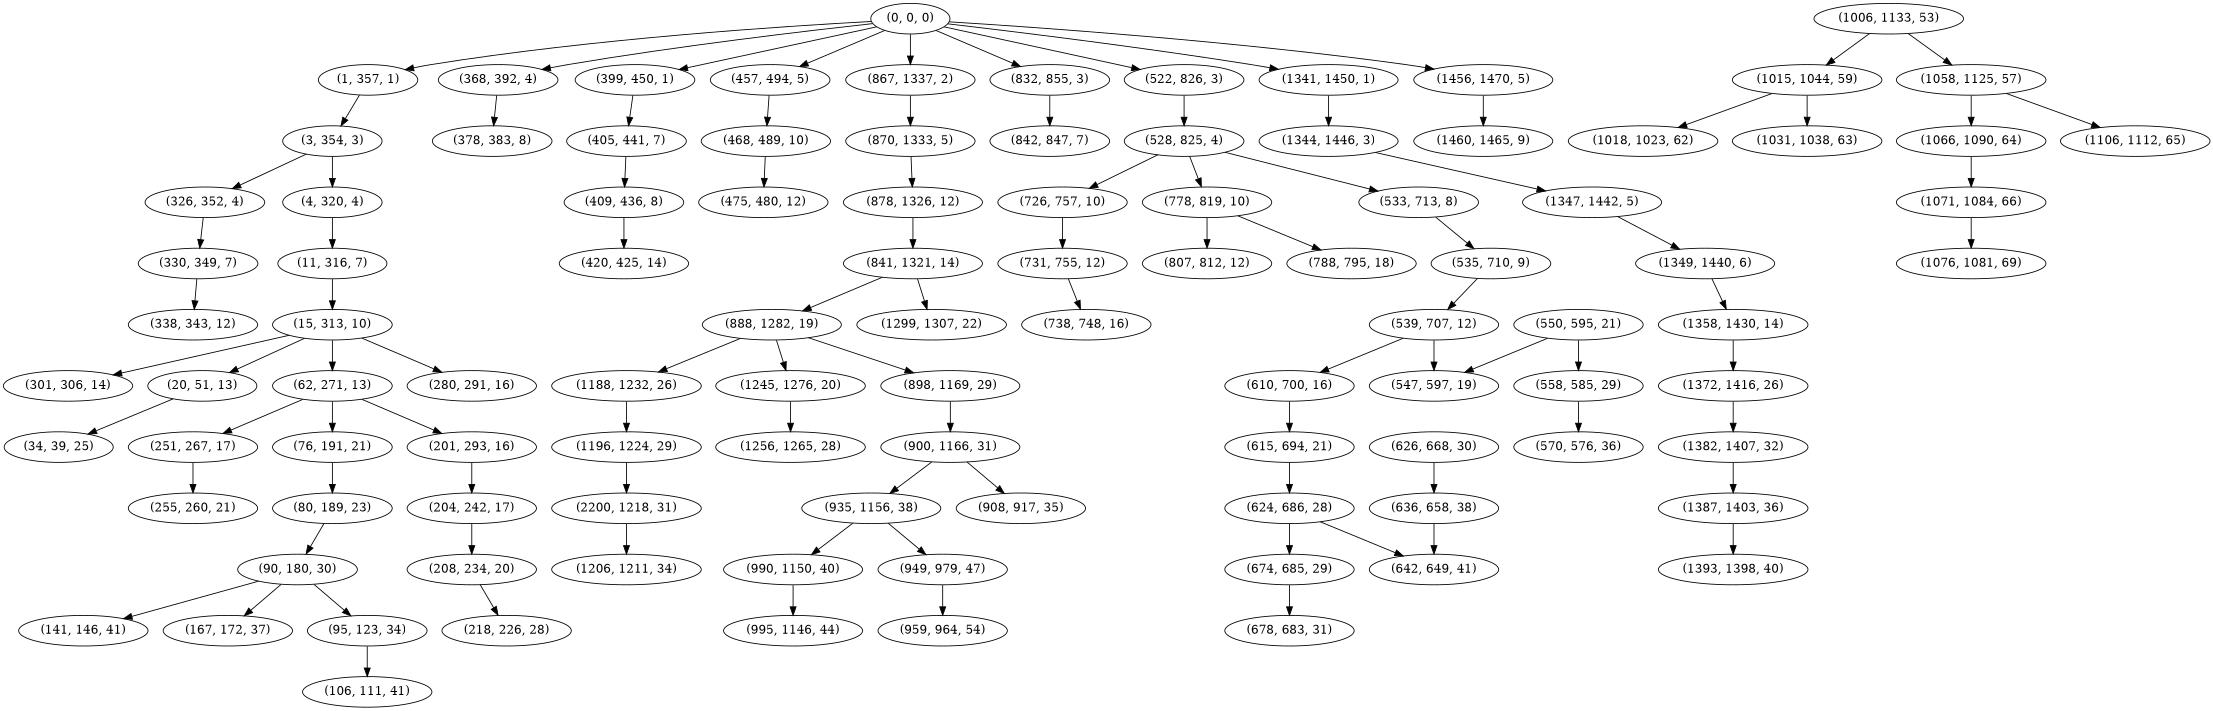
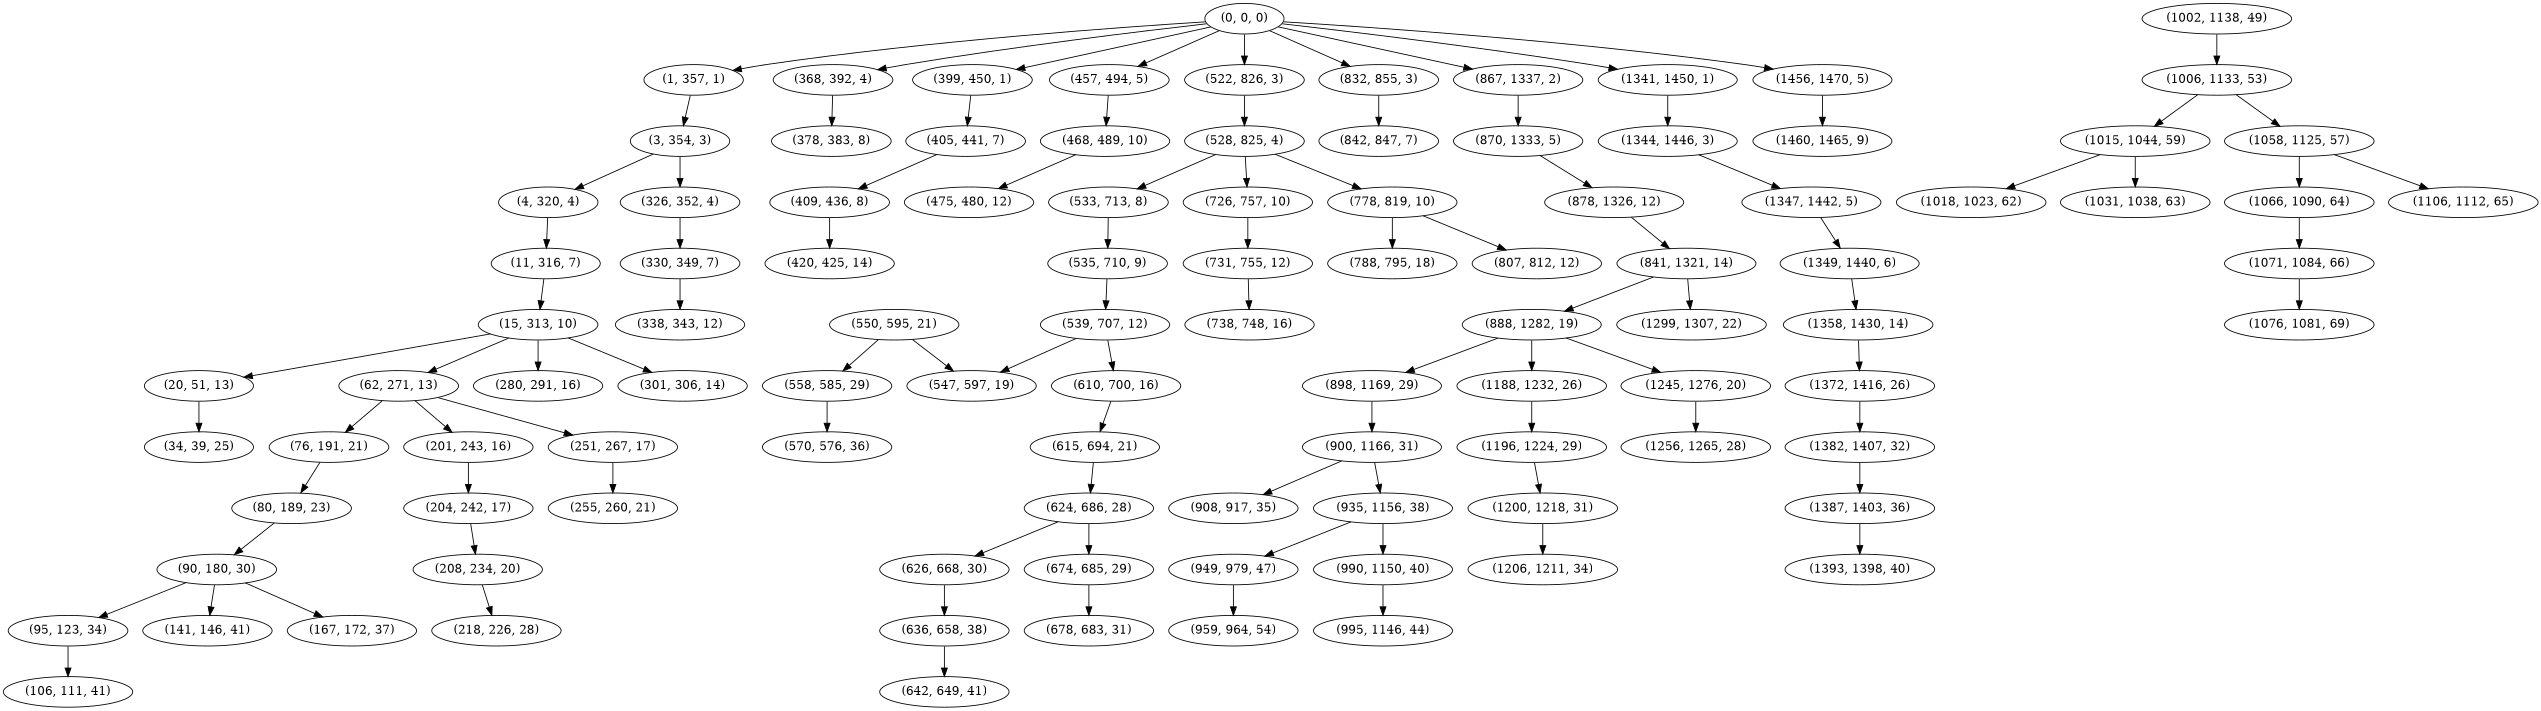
node "(1002, 1138, 49)": added
node "(201, 293, 16)": label "(201, 293, 16)" -> "(201, 243, 16)"
node "(2200, 1218, 31)": label "(2200, 1218, 31)" -> "(1200, 1218, 31)"
edge "(624, 686, 28)" -> "(642, 649, 41)": now "(624, 686, 28)" -> "(626, 668, 30)"
